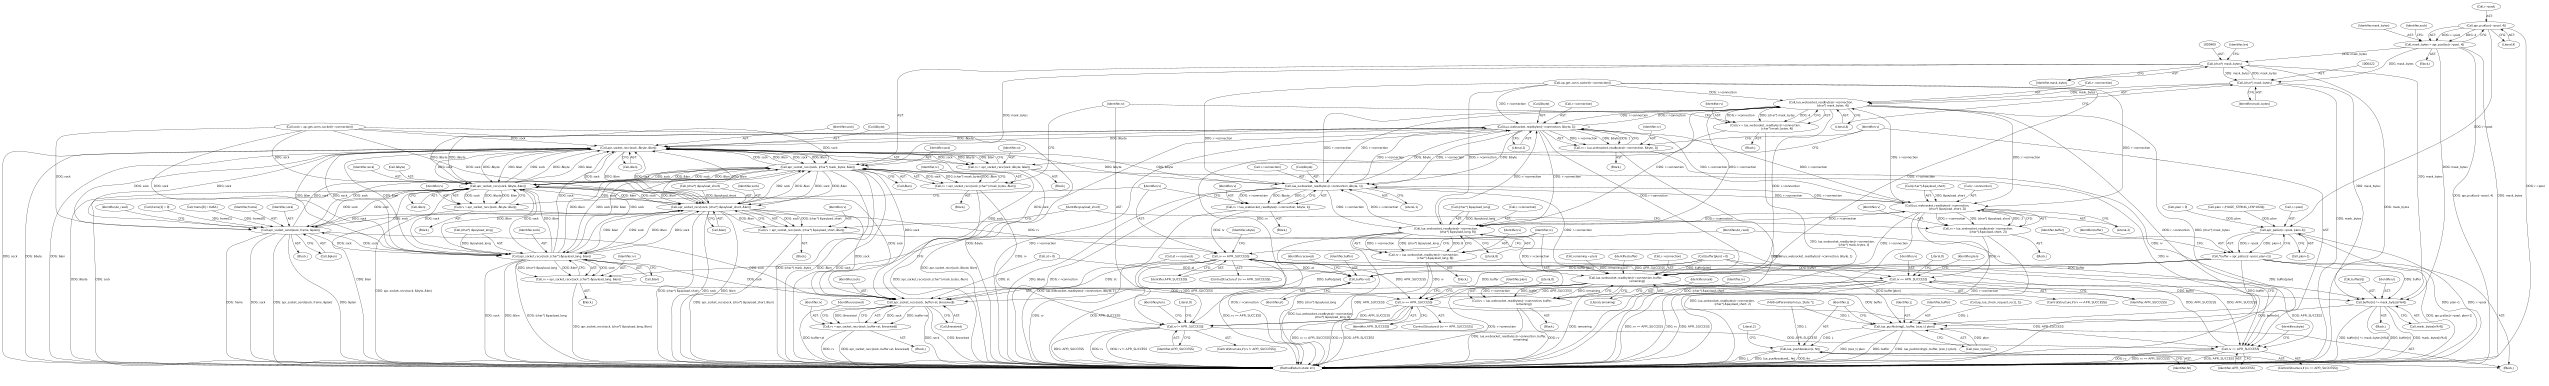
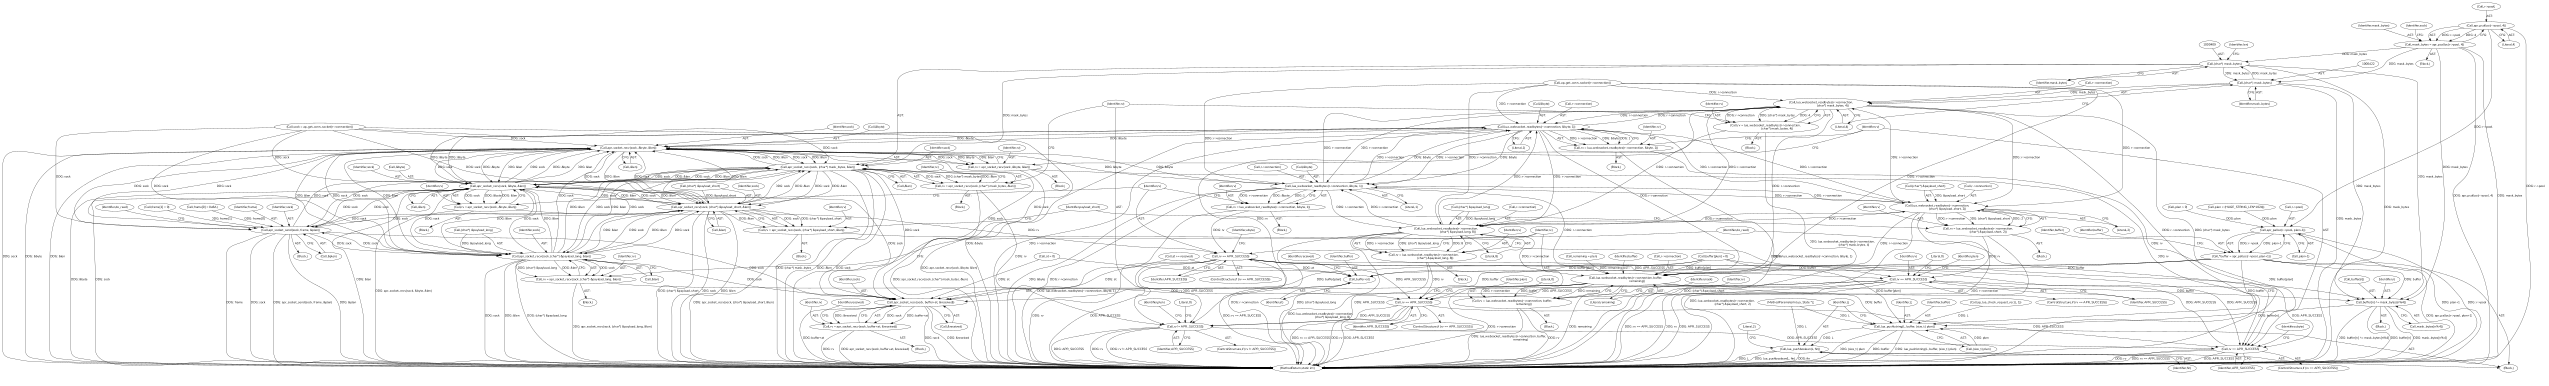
edge "(Call,apr_socket_recv(sock, (char*) &payload_short, &len))" -> "(Call,apr_socket_recv(sock, buffer+at, &received))": removed, label "DDG: sock"
